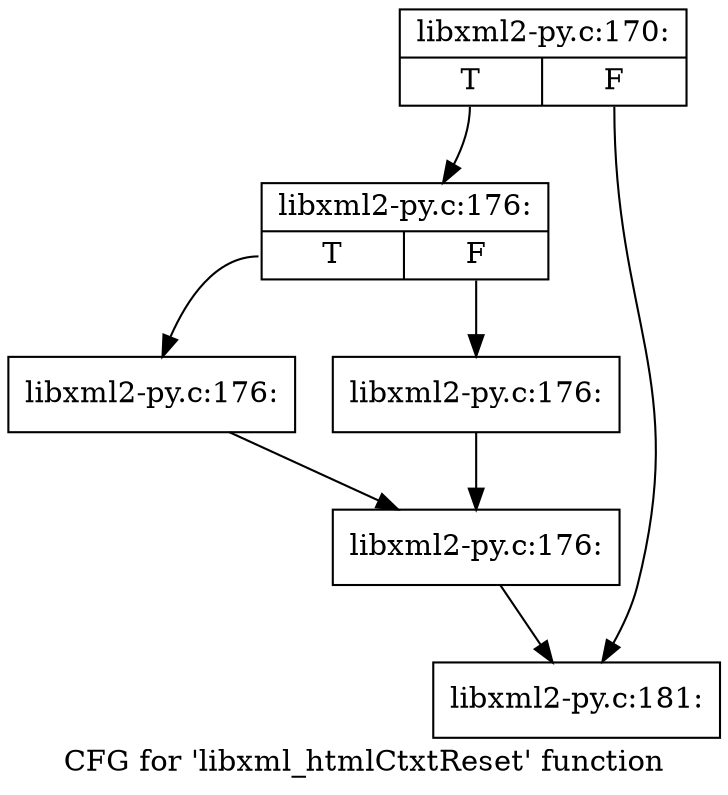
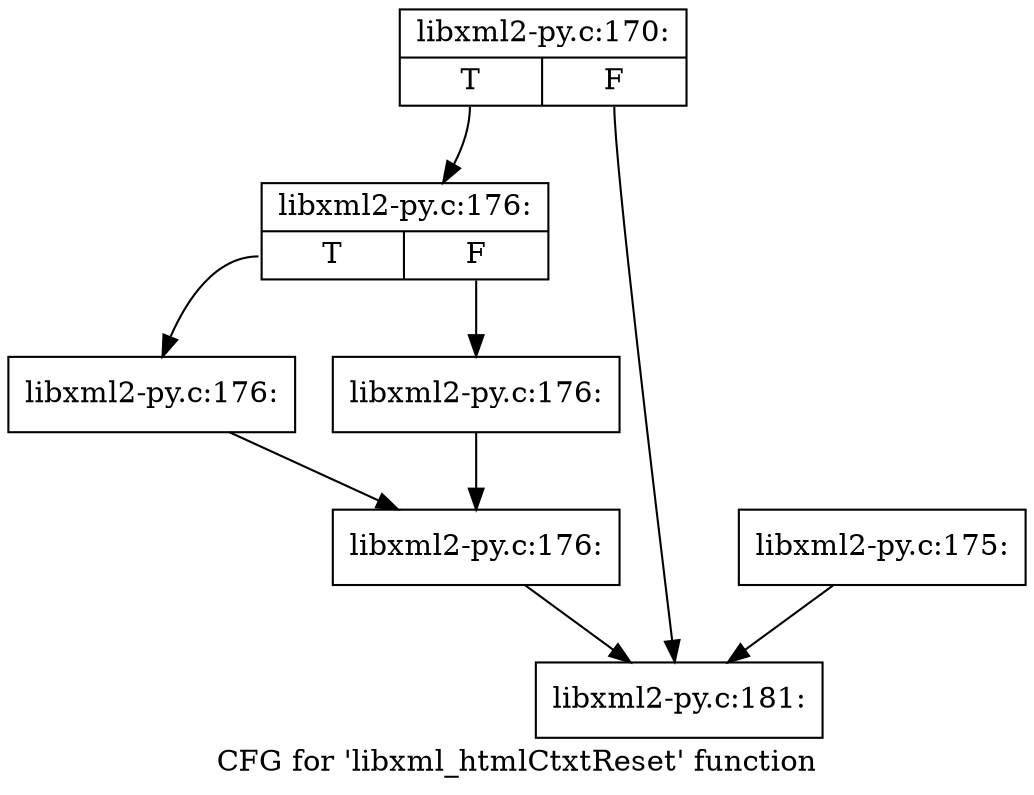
node "libxml2-py.c:175:": added
